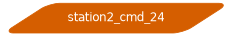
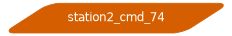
node "station2_cmd_24": label "station2_cmd_24" -> "station2_cmd_74"
